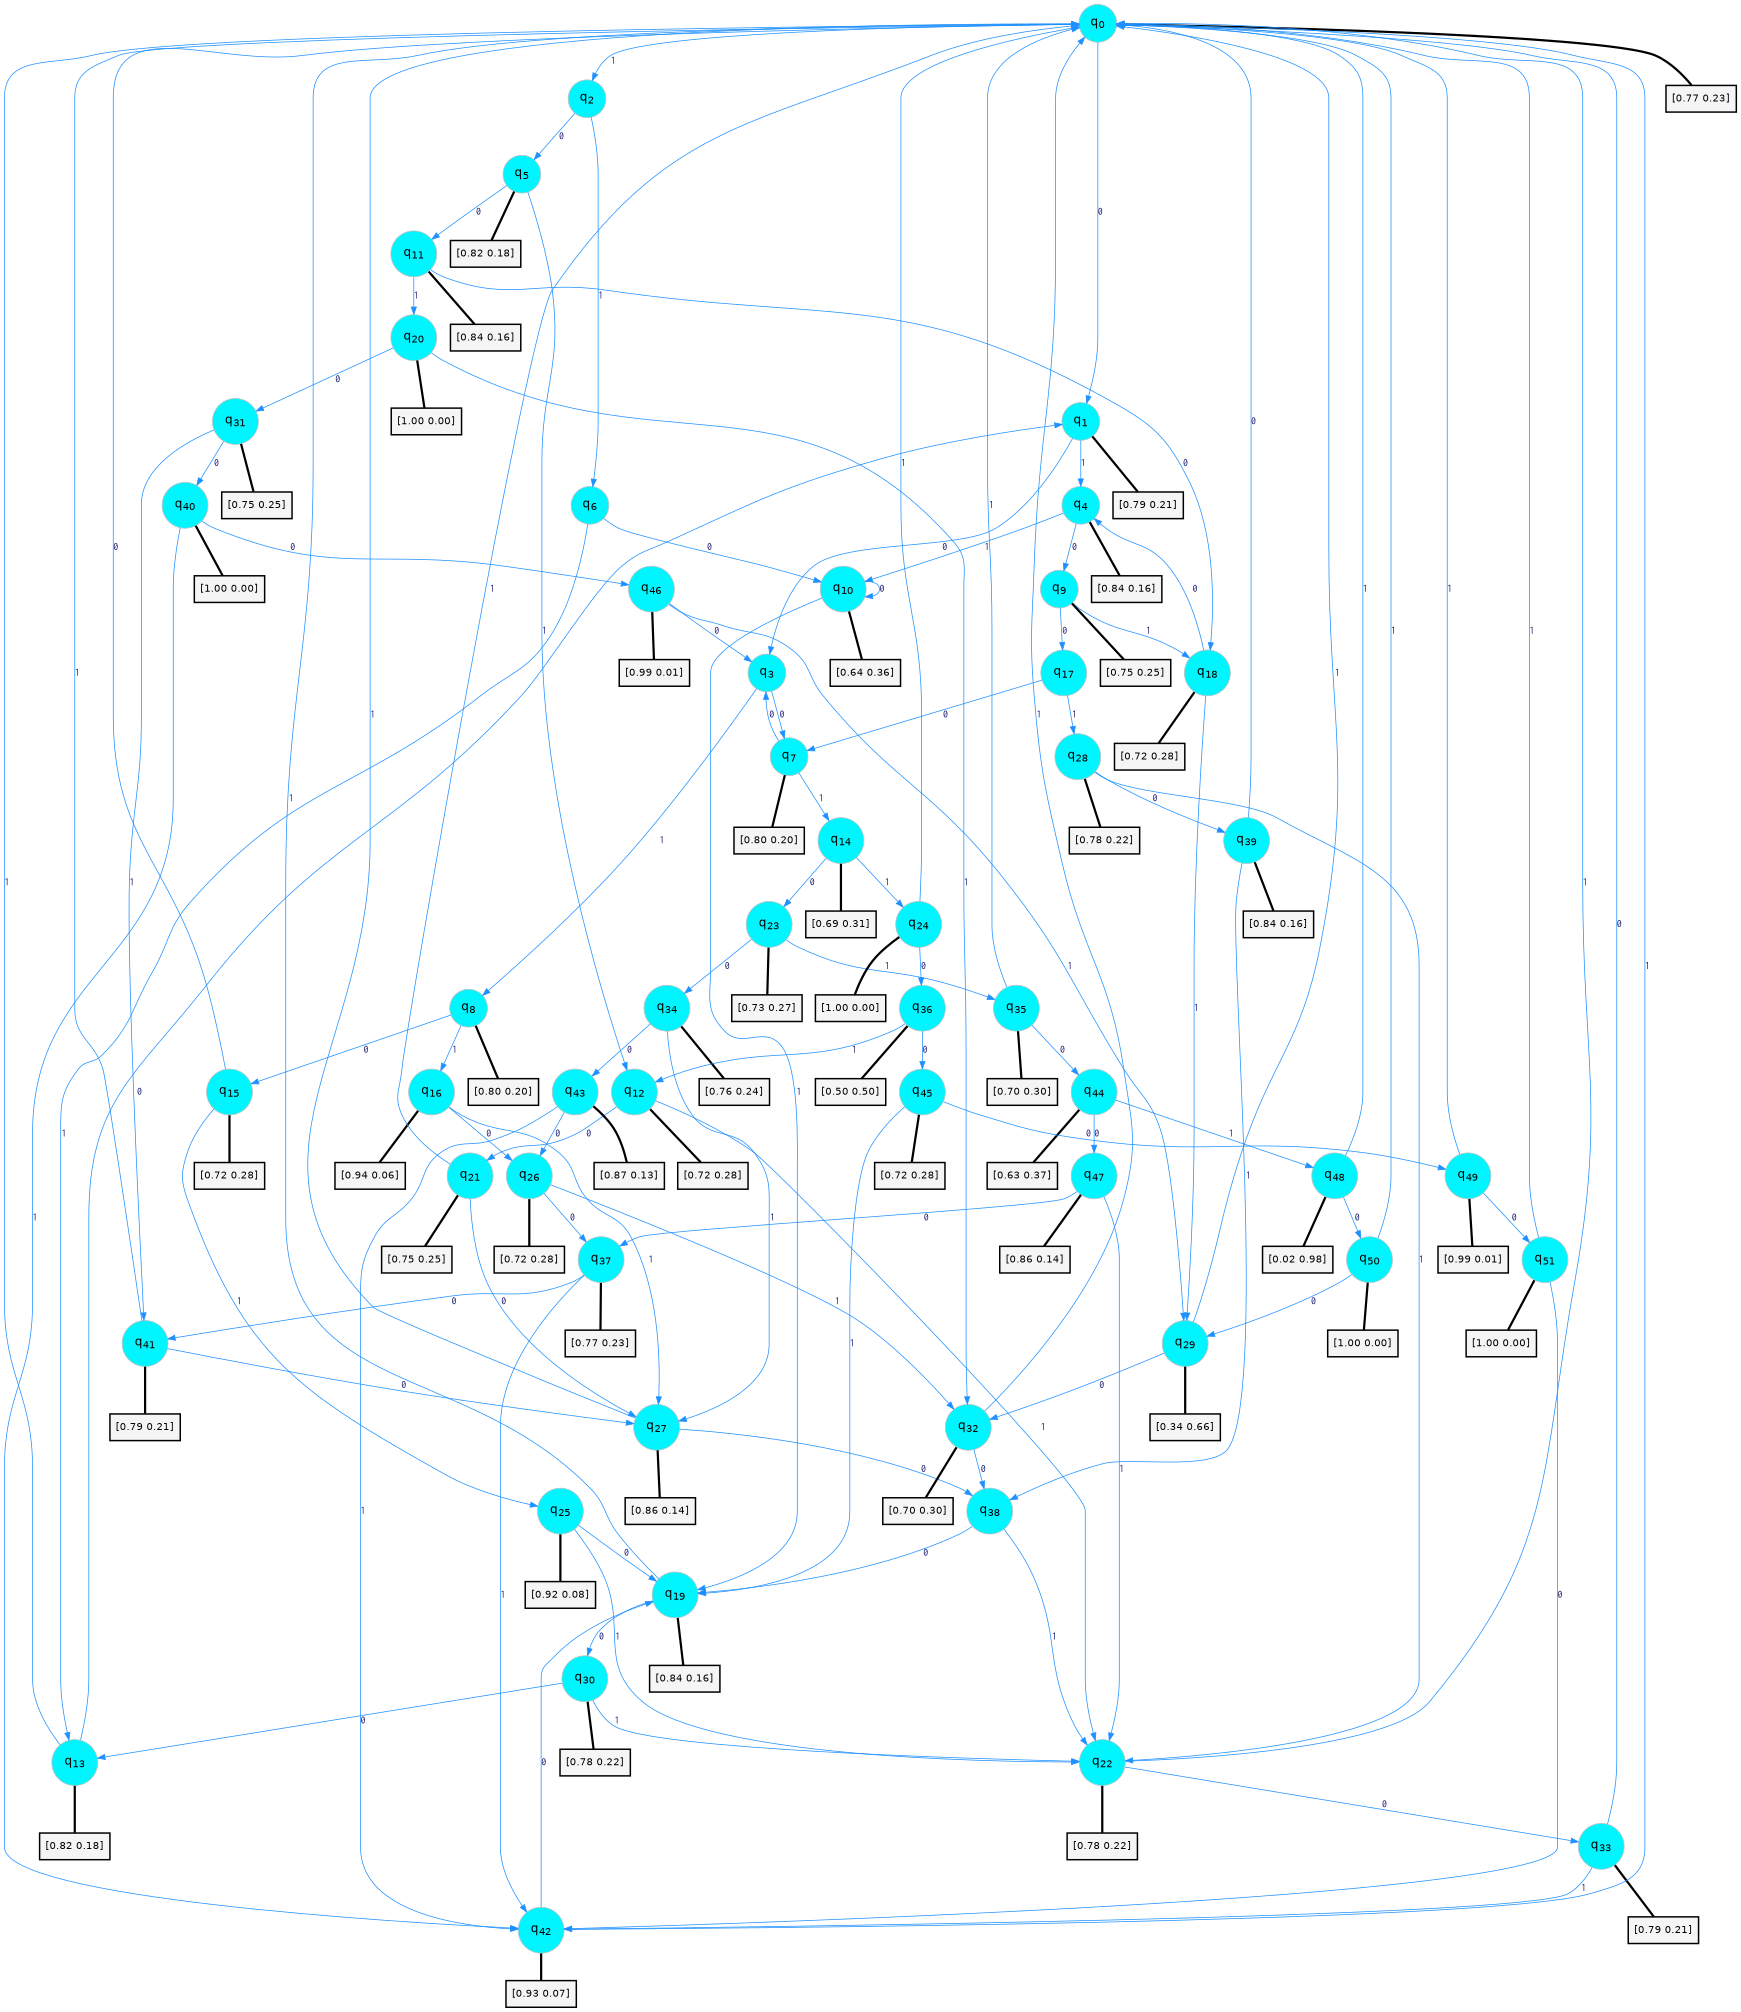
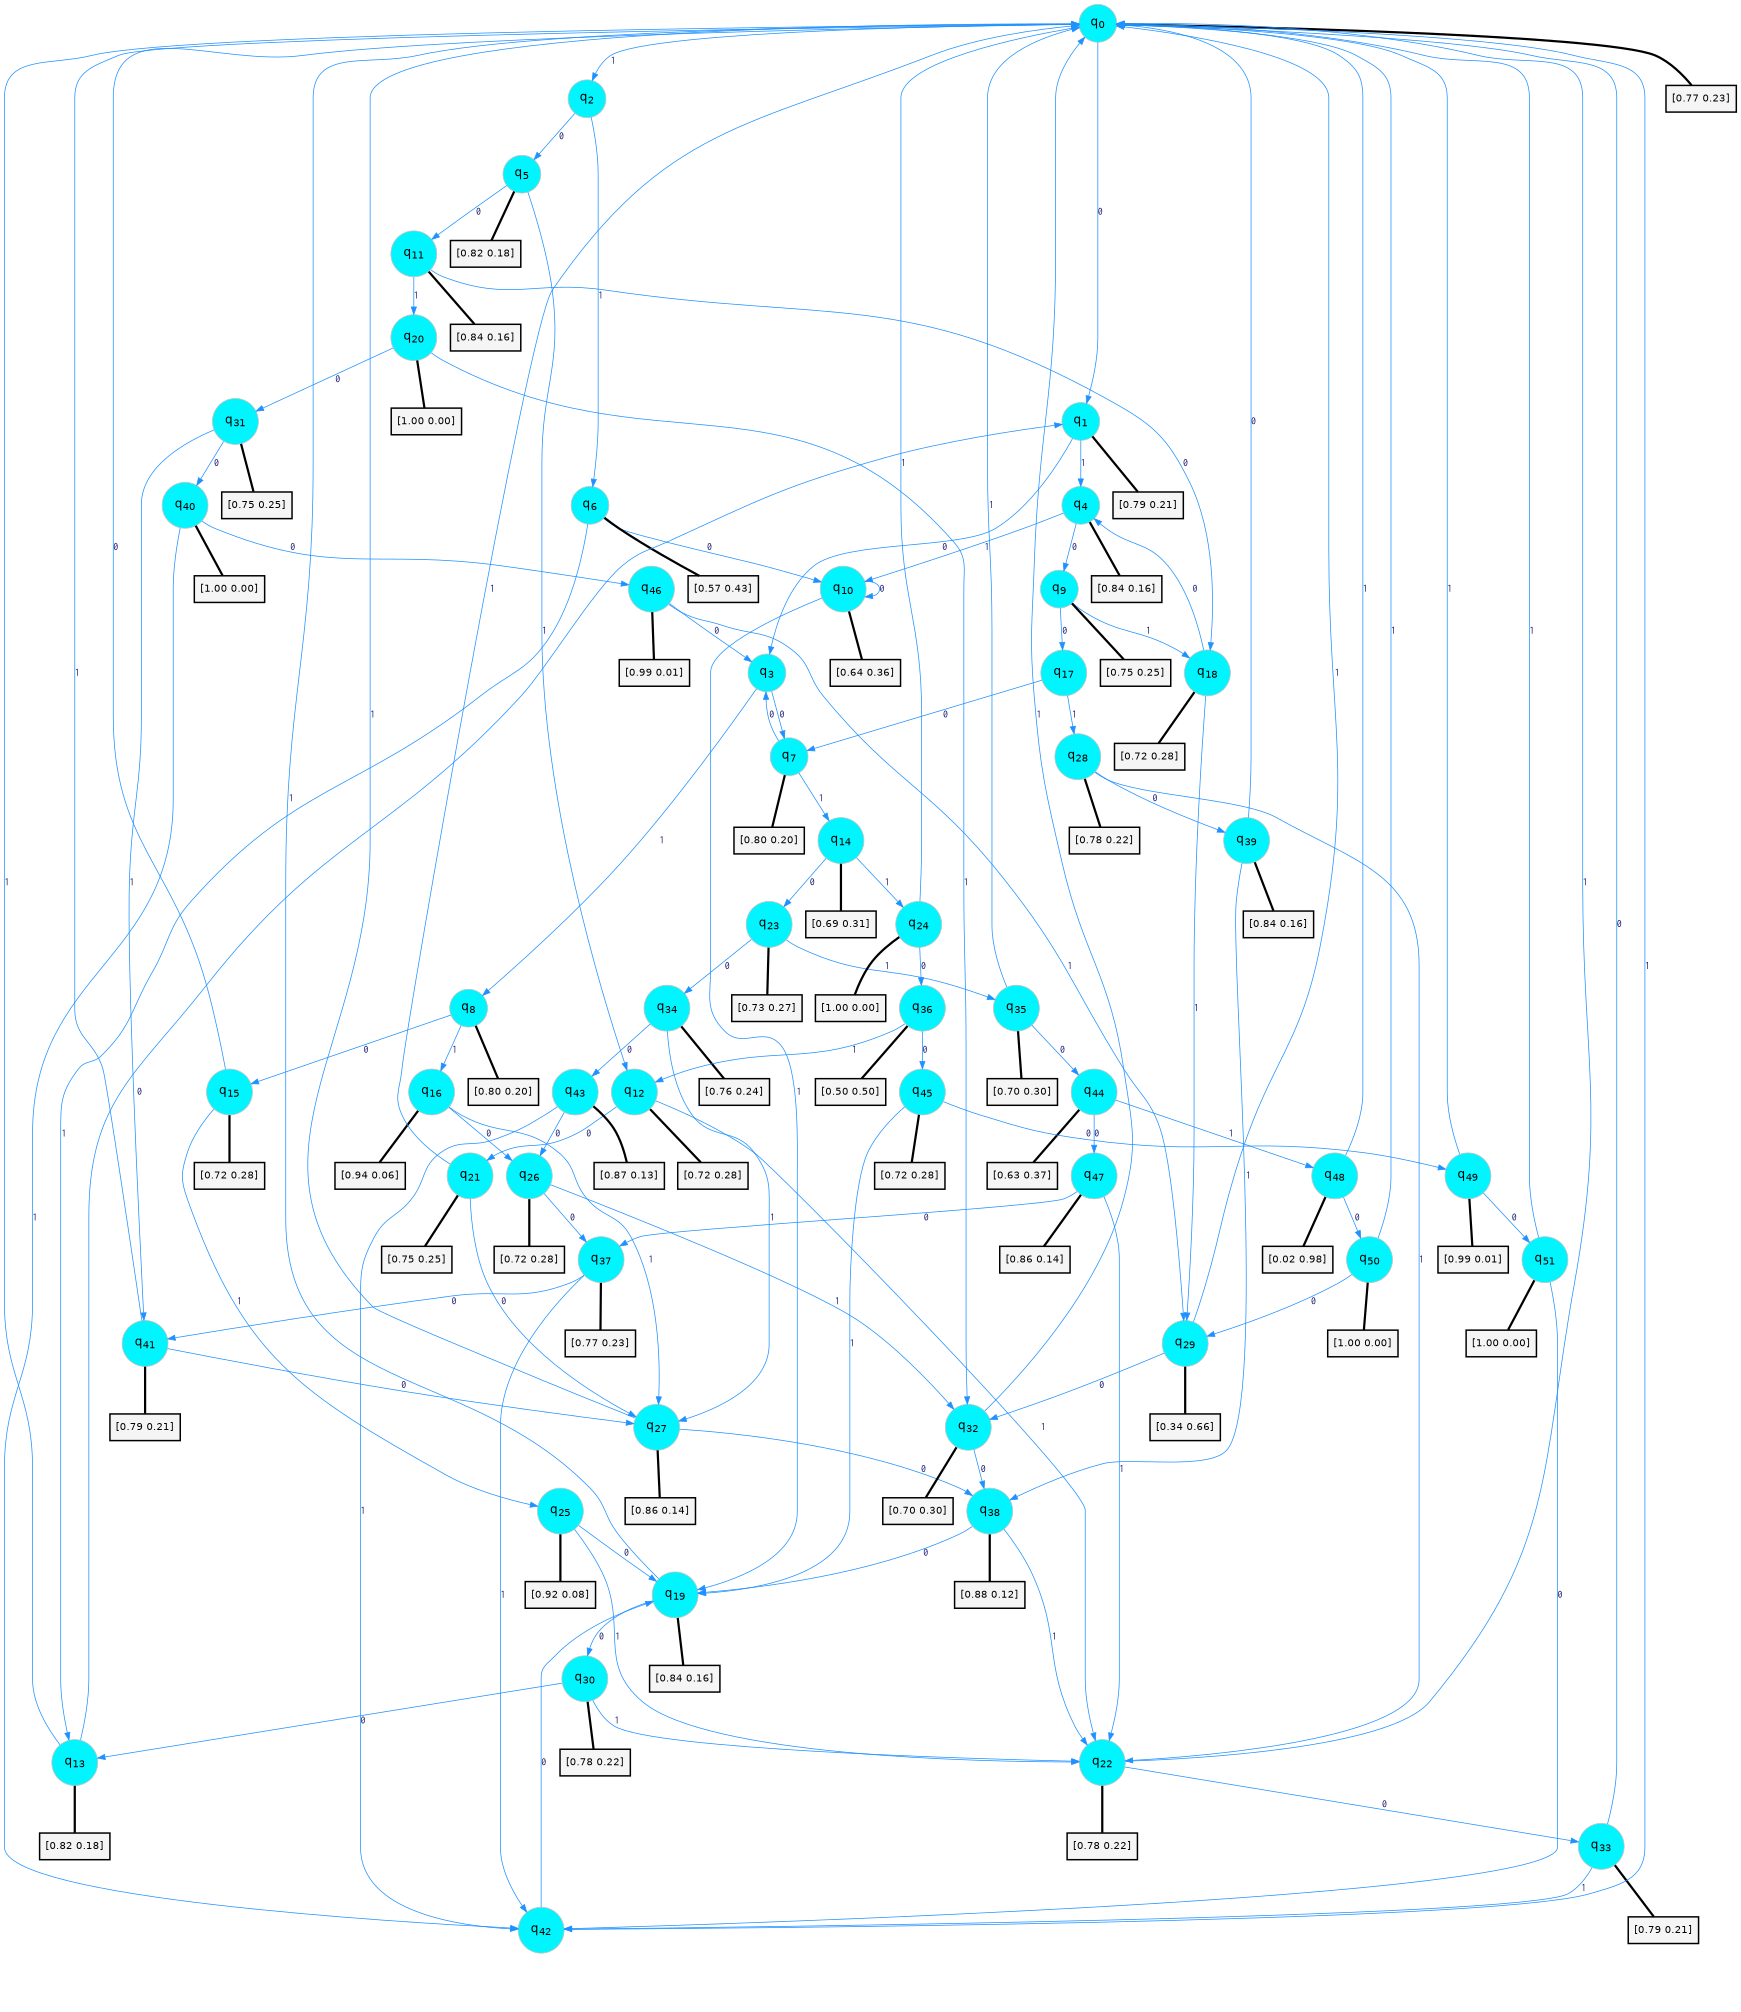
node "[0.57 0.43]": added
node "[0.88 0.12]": added
node "[0.93 0.07]": removed
